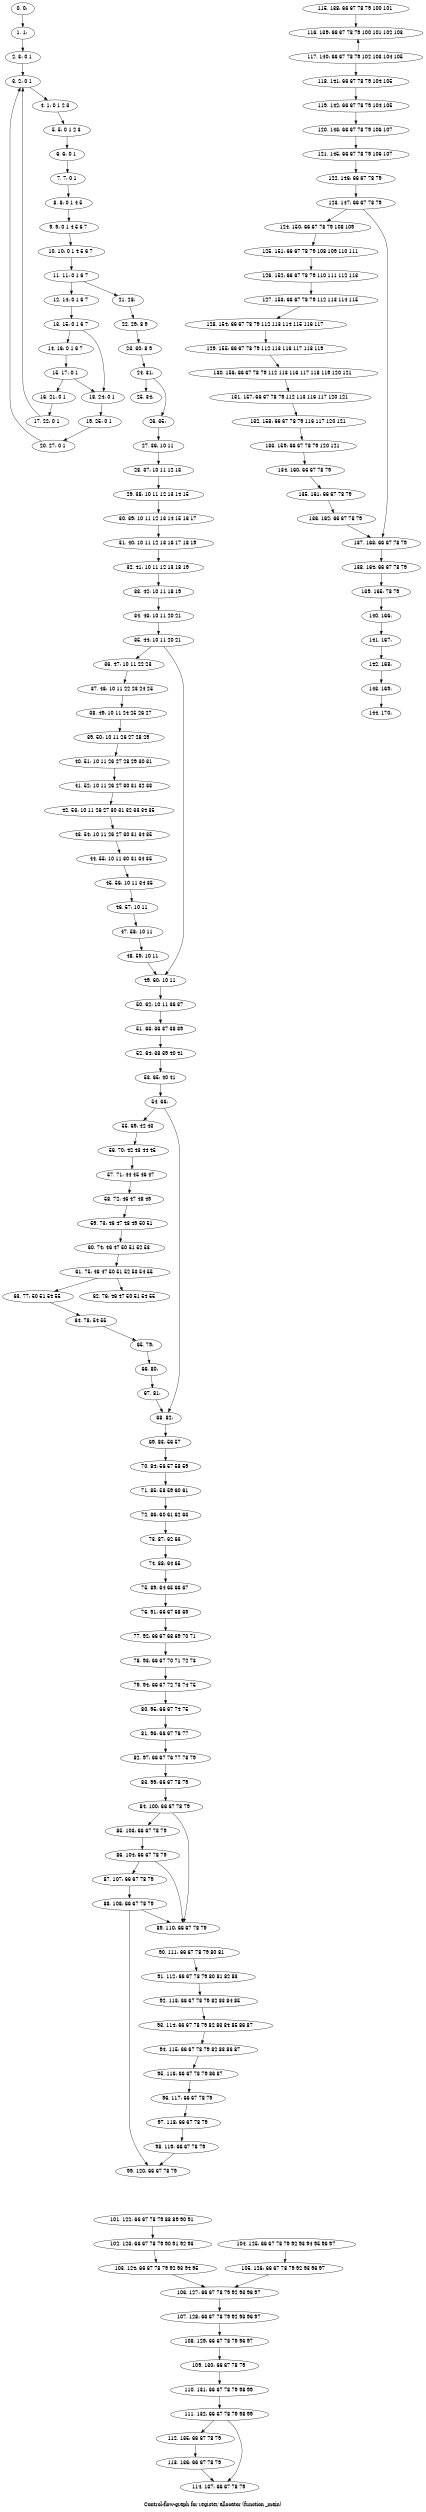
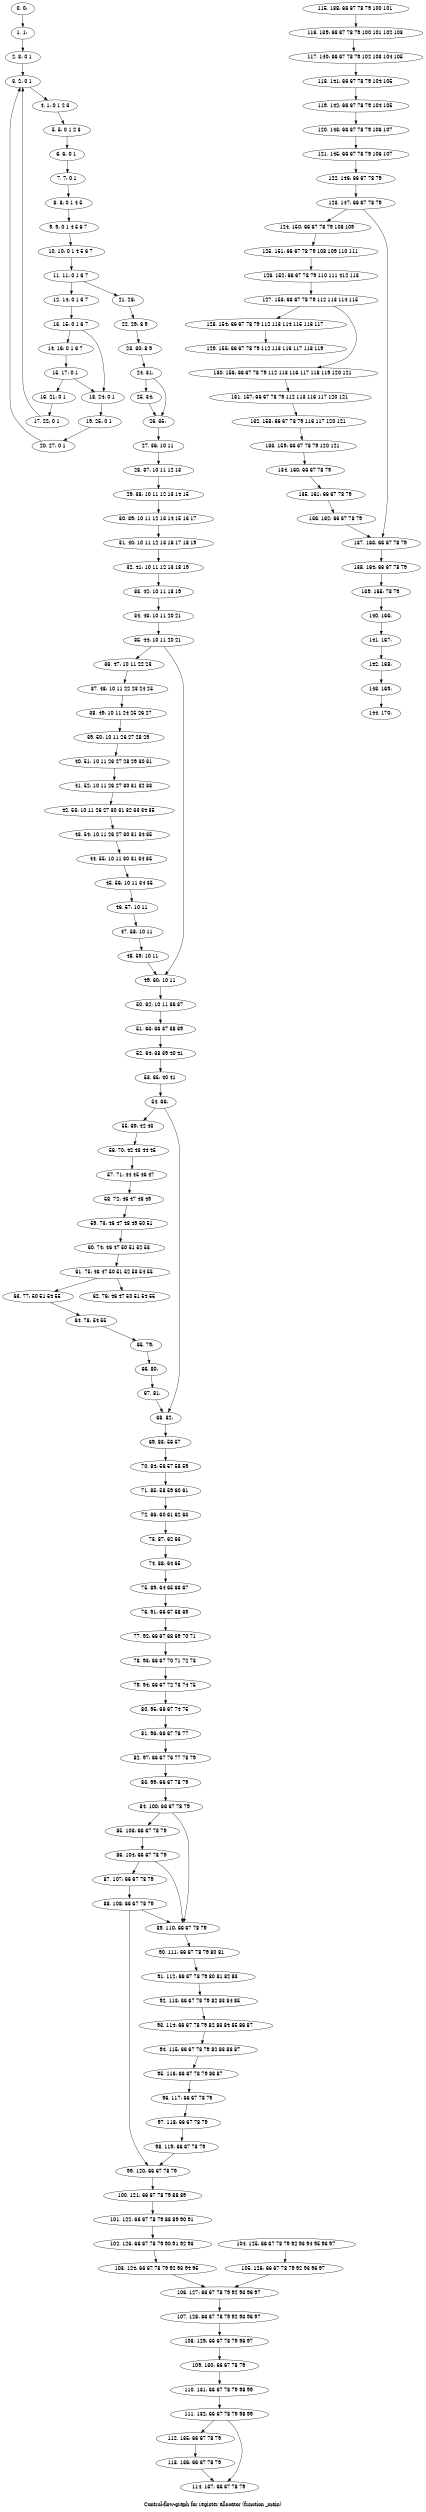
edge "117, 140: 66 67 78 79 102 103 104 105" -> "116, 139: 66 67 78 79 100 101 102 103": reversed
node "126, 152: 66 67 78 79 110 111 112 113": label "126, 152: 66 67 78 79 110 111 112 113" -> "126, 152: 66 67 78 79 110 111 412 113"
edge "129, 155: 66 67 78 79 112 113 116 117 118 119" -> "130, 156: 66 67 78 79 112 113 116 117 118 119 120 121": now "127, 153: 66 67 78 79 112 113 114 115" -> "130, 156: 66 67 78 79 112 113 116 117 118 119 120 121"
edge "25, 34:" -> "26, 35:": added
edge "89, 110: 66 67 78 79" -> "90, 111: 66 67 78 79 80 81": added
node "100, 121: 66 67 78 79 88 89": added
